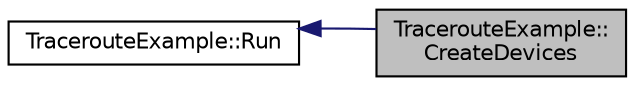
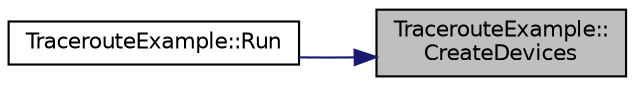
edge "TracerouteExample:: CreateDevices" -> "TracerouteExample::Run": reversed
